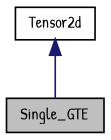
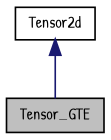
node "Single_GTE": label "Single_GTE" -> "Tensor_GTE"
